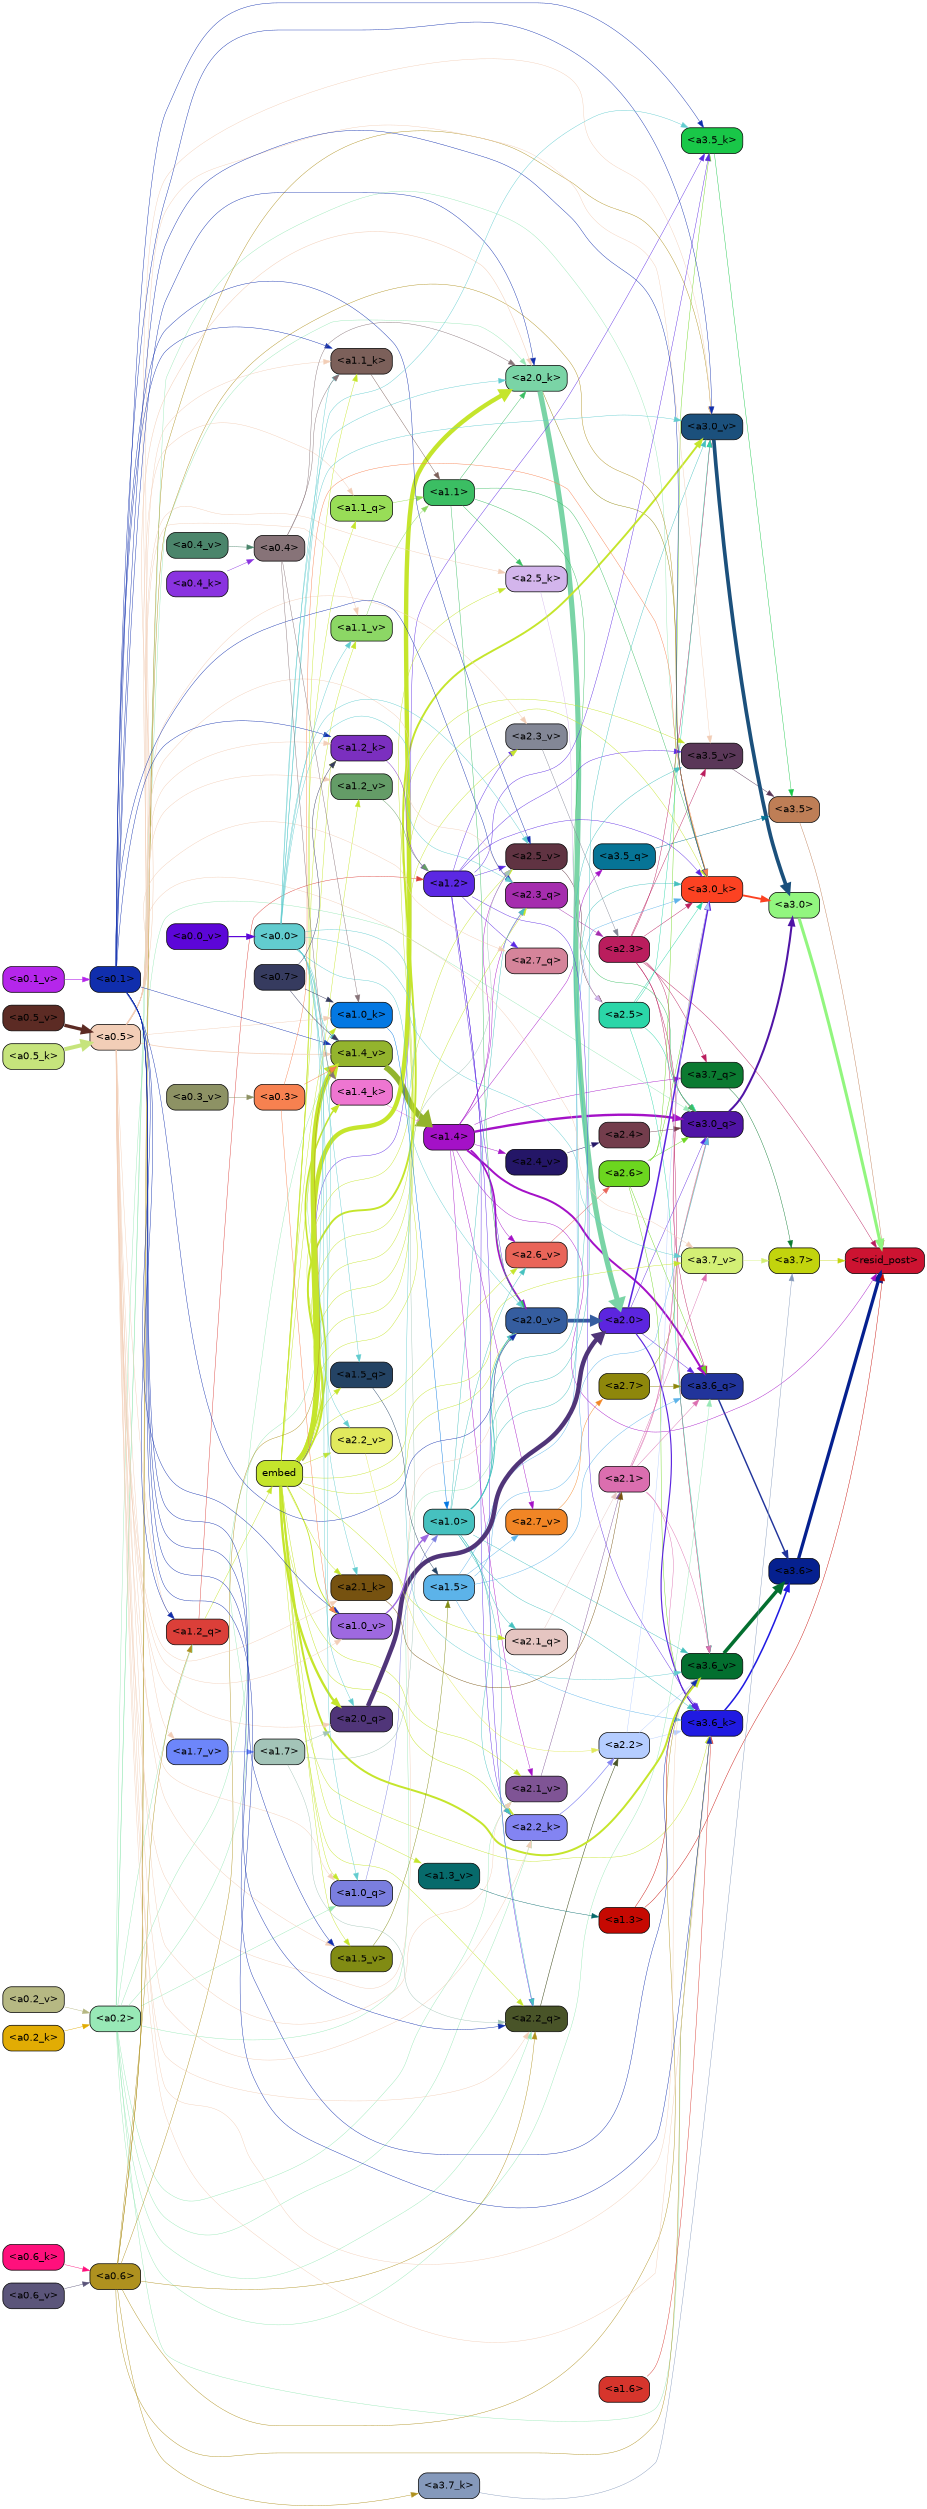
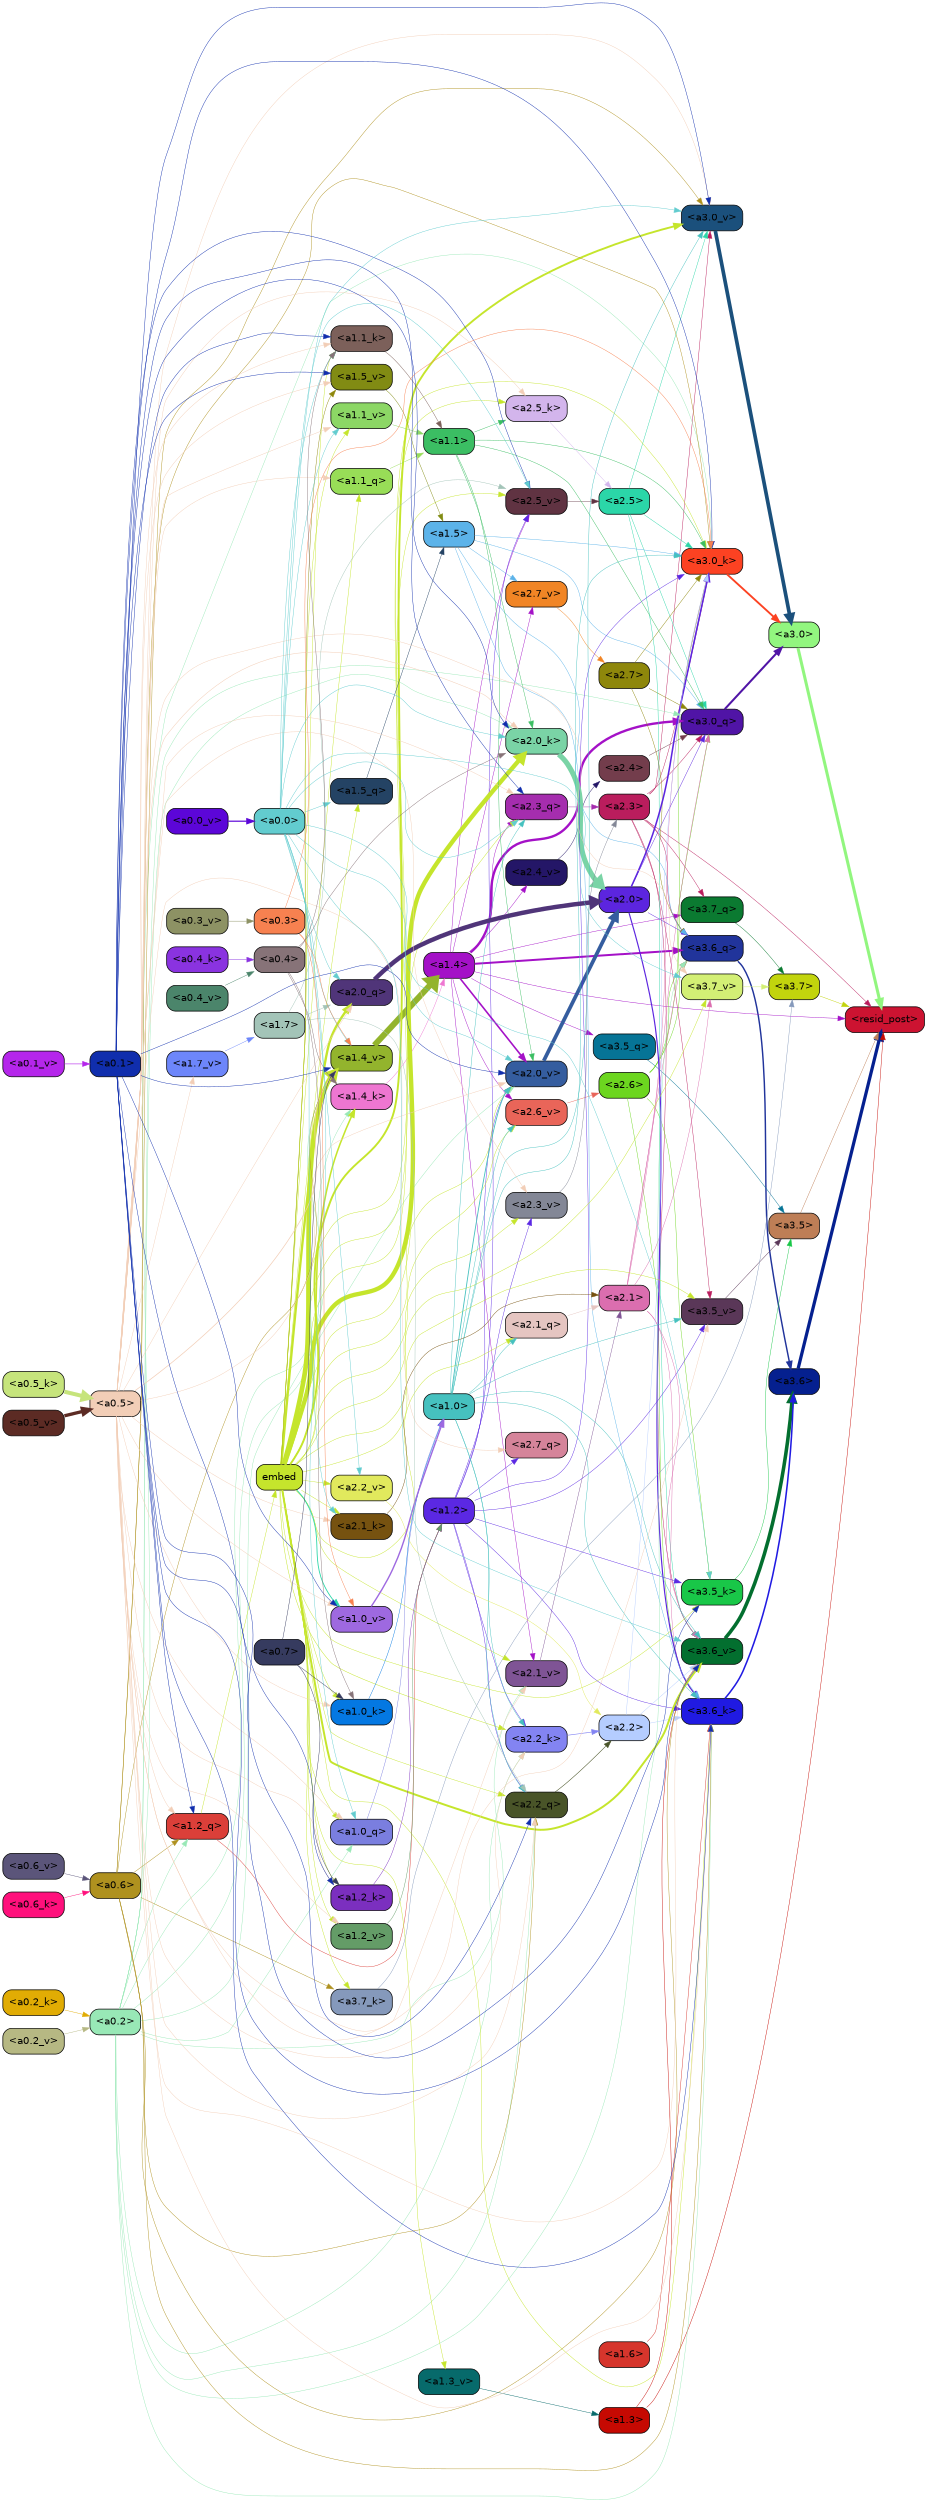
edge "<a2.0_k>" -> "<a3.0_k>": now "<a2.7>" -> "<a3.0_k>"
edge "embed" -> "<a3.5_k>": color #5b28e3 -> #c5e52c
edge "embed" -> "<a1.0_v>": color #c5e52c -> #2bd6a8
edge "embed" -> "<a1.5_v>": color #c5e52c -> #8e870b
edge "embed" -> "<a3.7_k>": added
